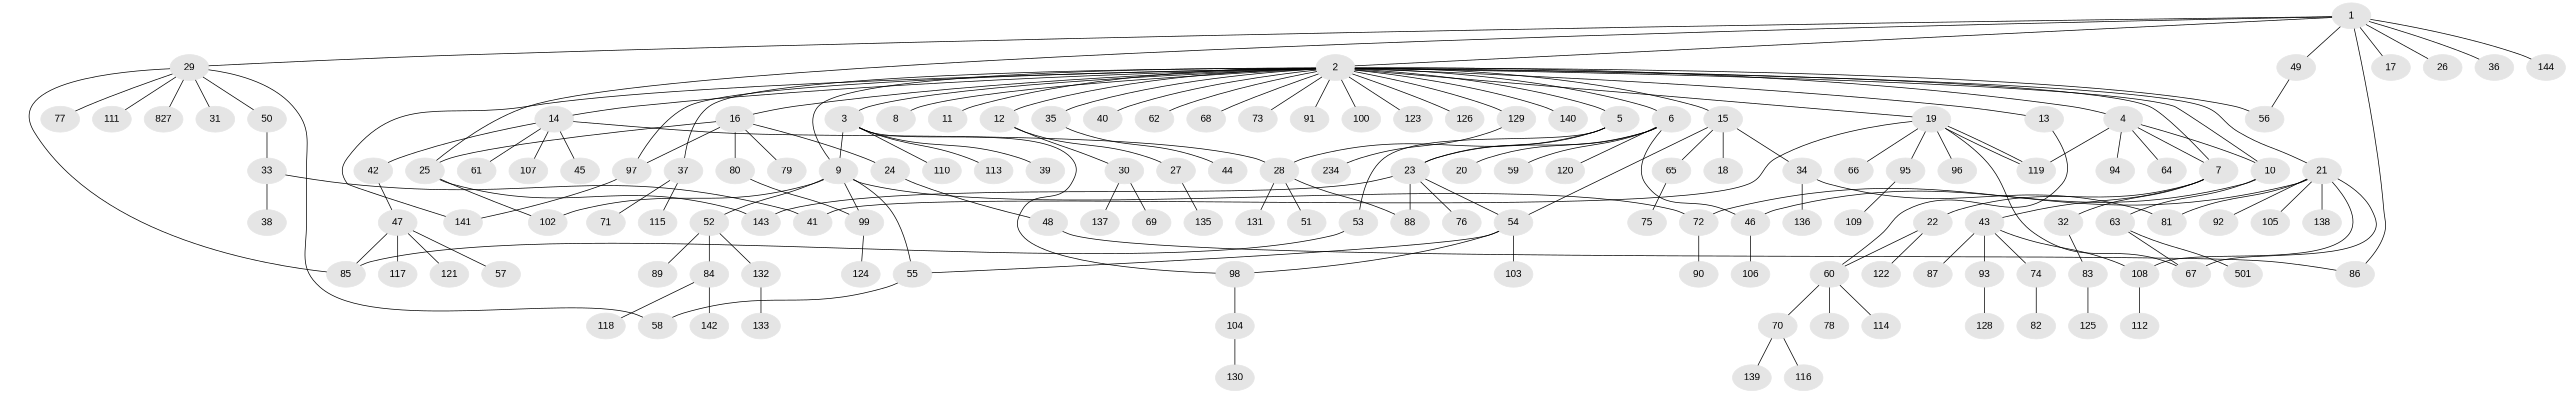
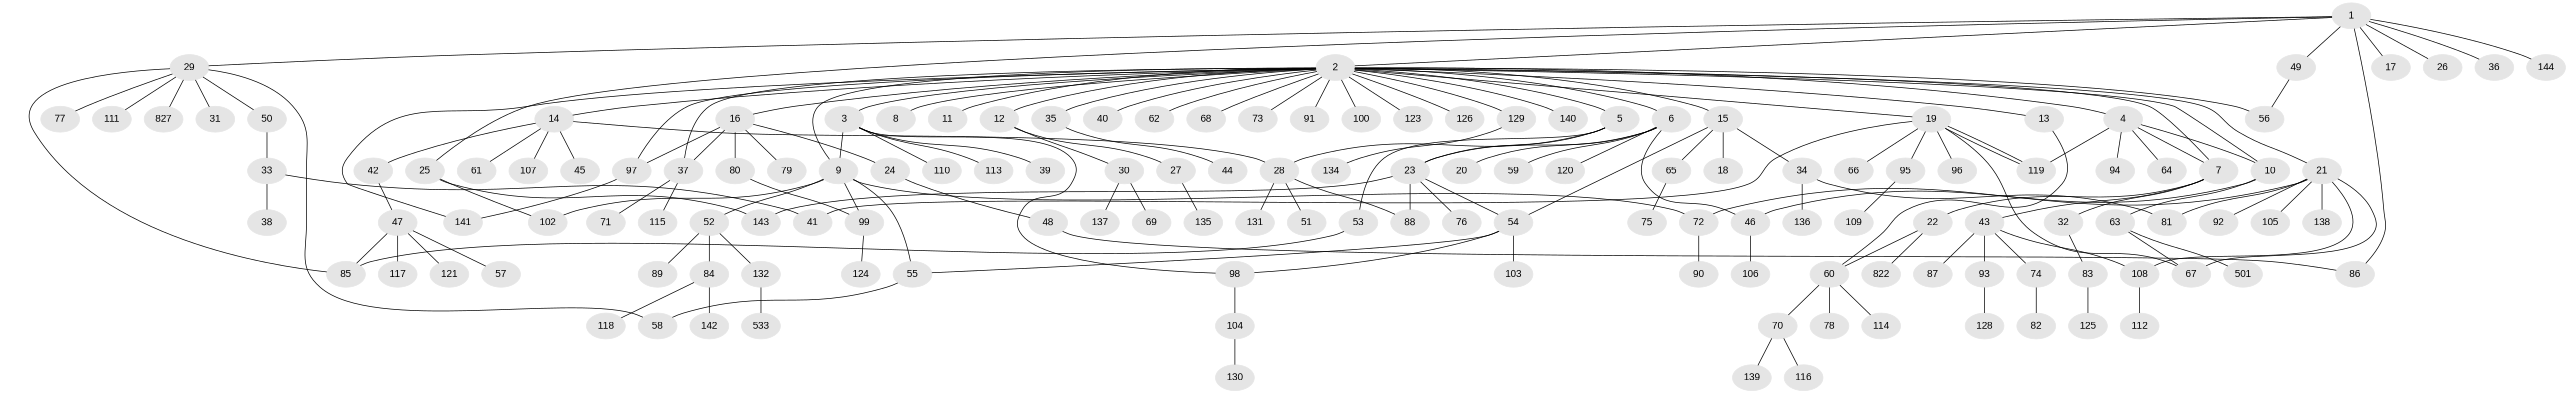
edge "16" -- "25": now "16" -- "37"
node "234": label "234" -> "134"
node "122": label "122" -> "822"
node "133": label "133" -> "533"
